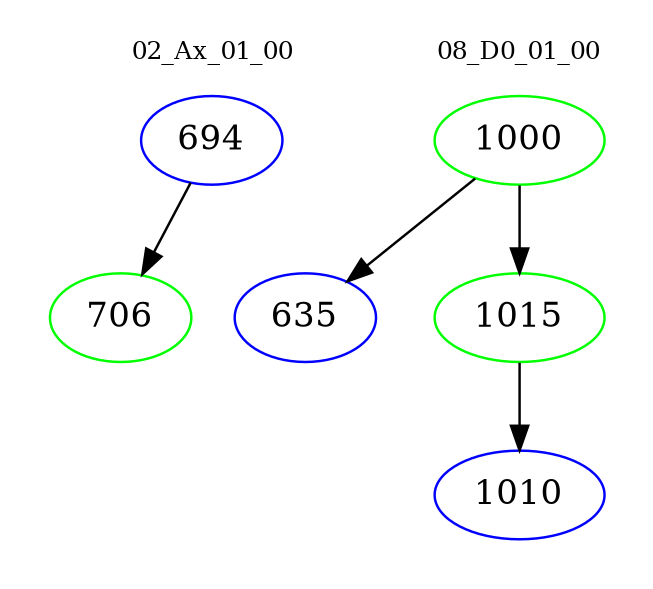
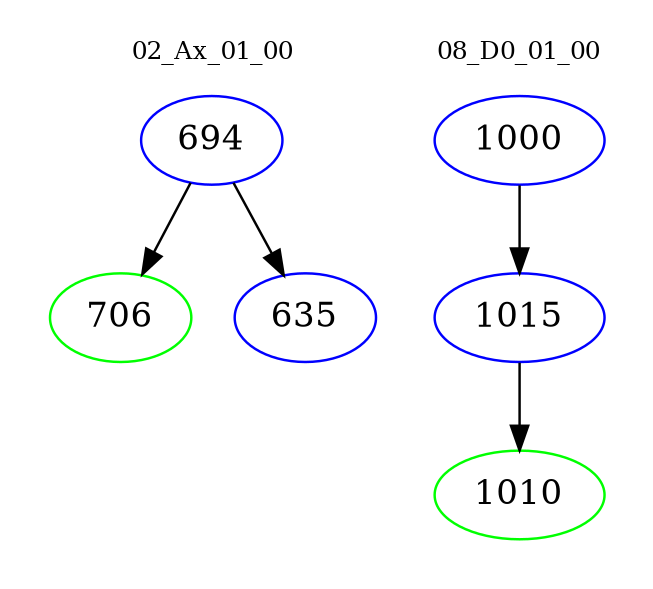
node "1000": color green -> blue
edge "1000" -> "635": now "694" -> "635"
node "1015": color green -> blue
node "1010": color blue -> green
